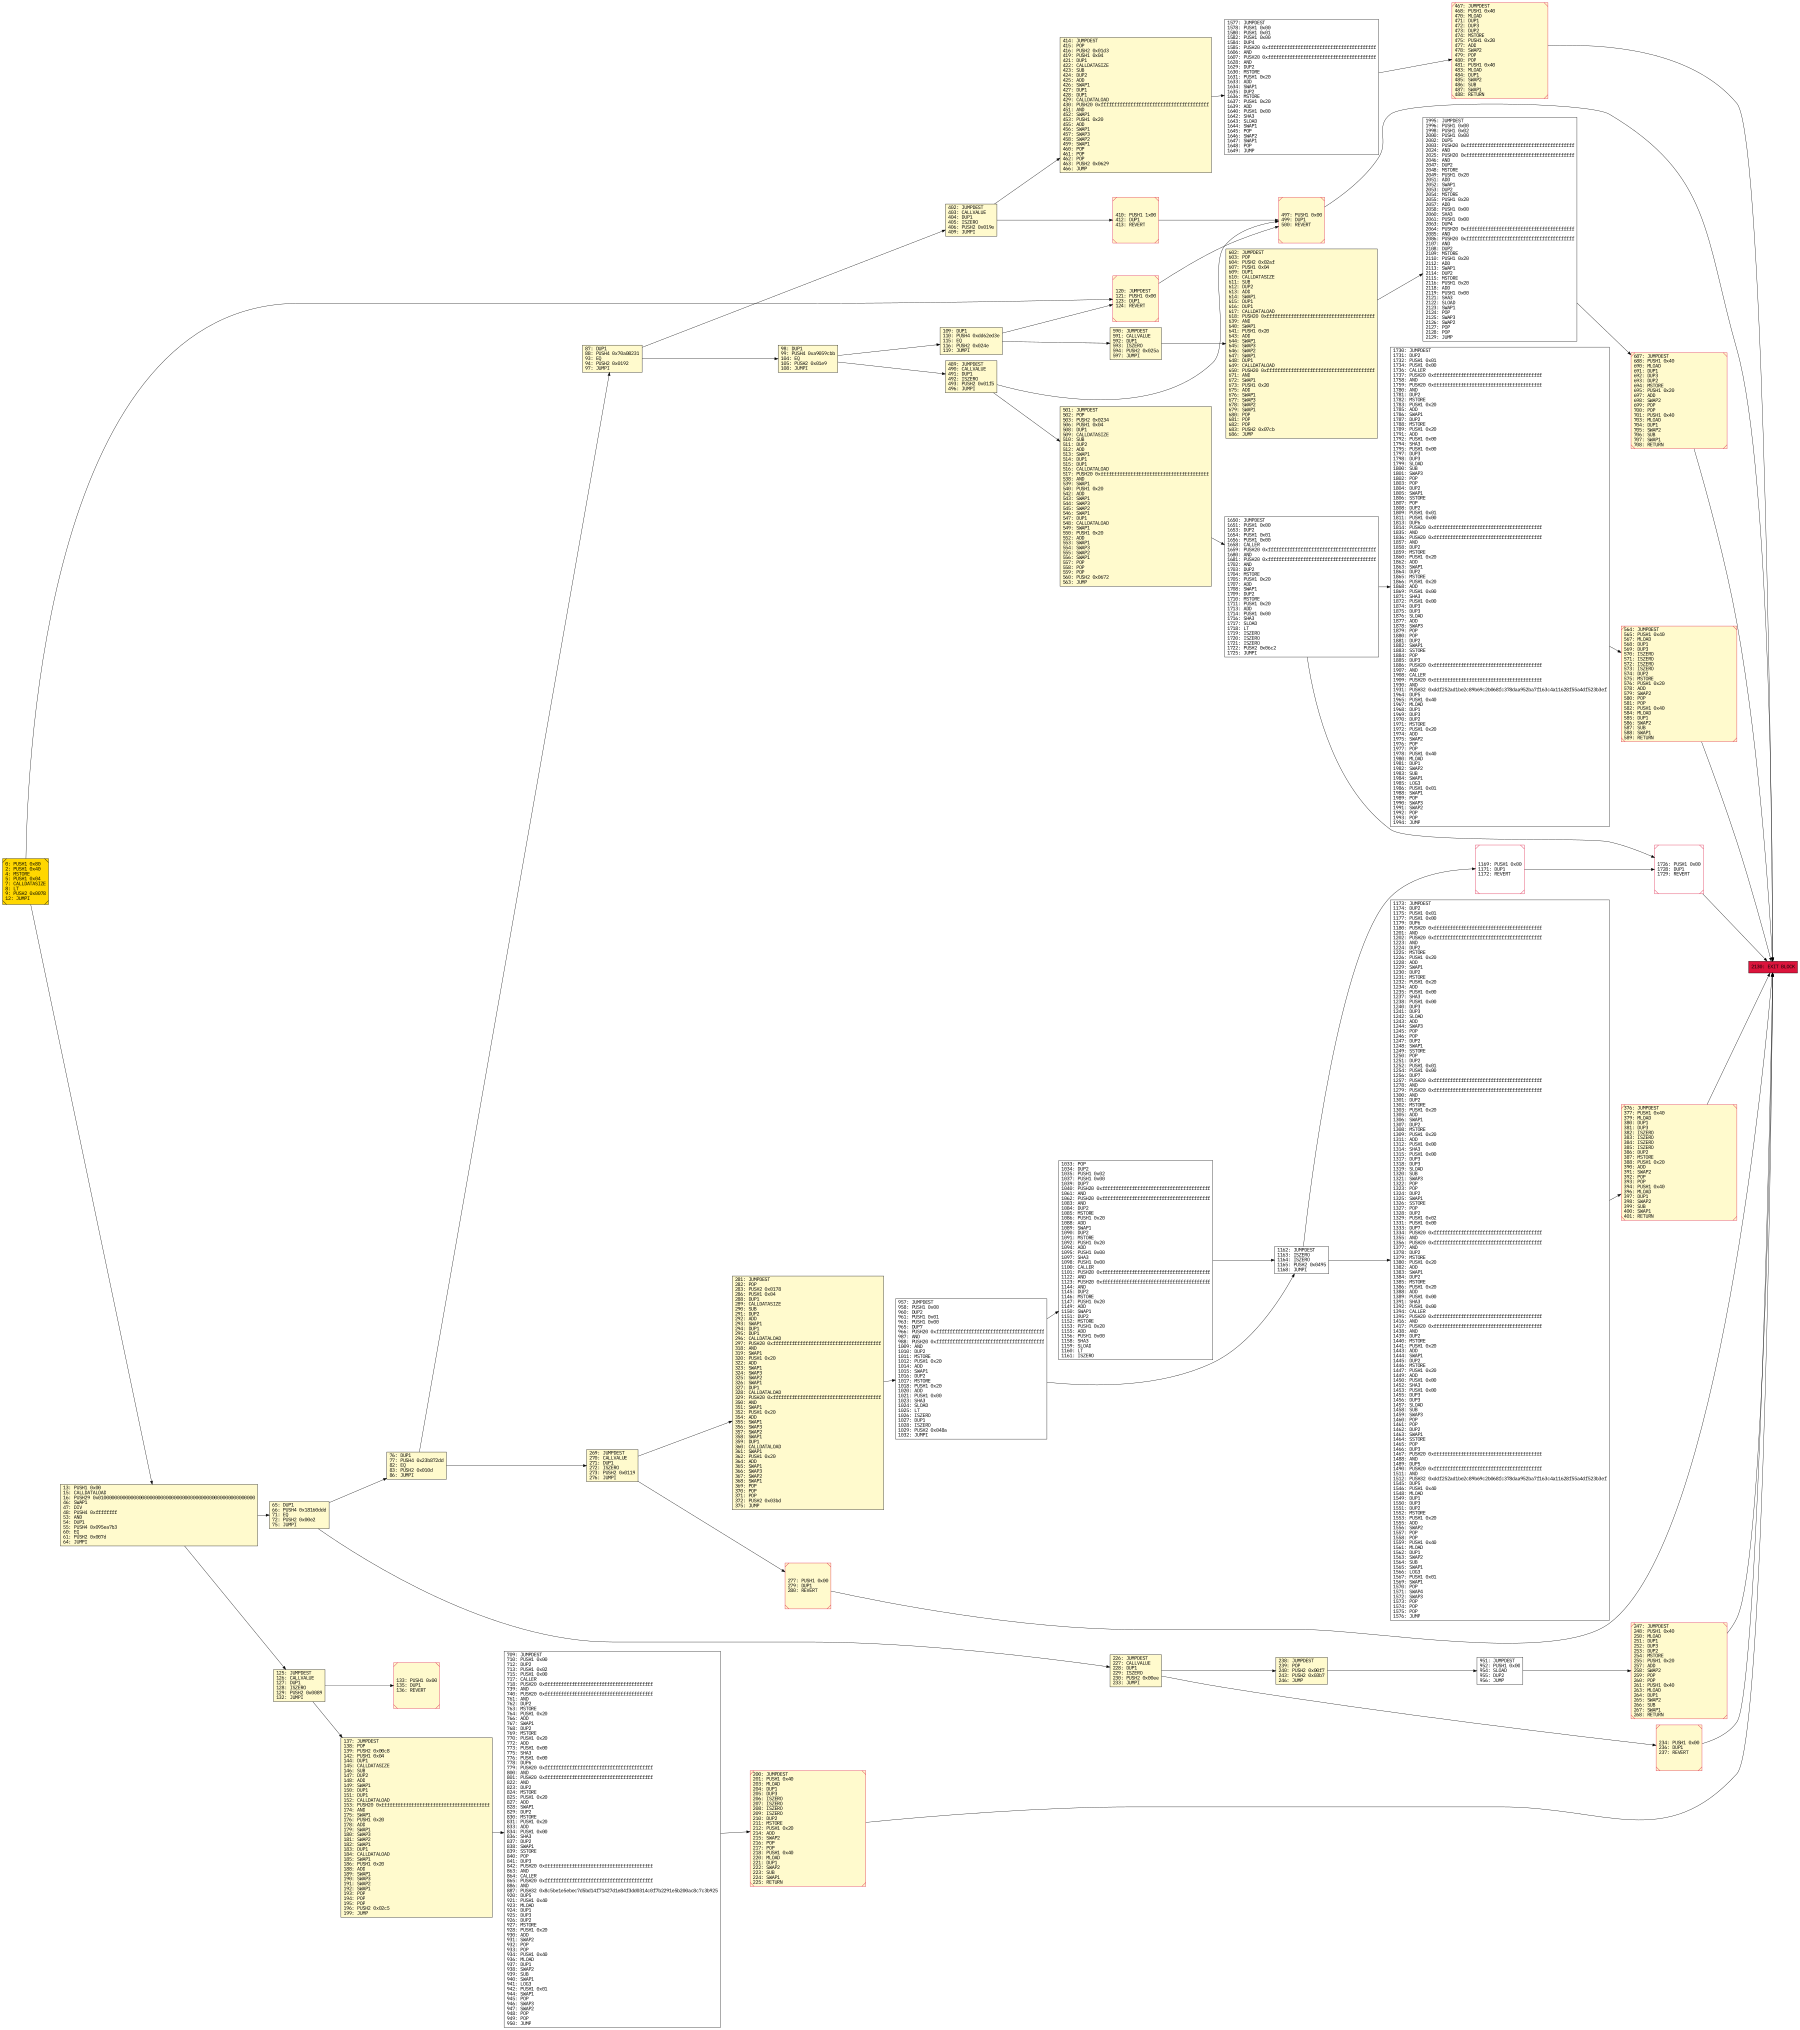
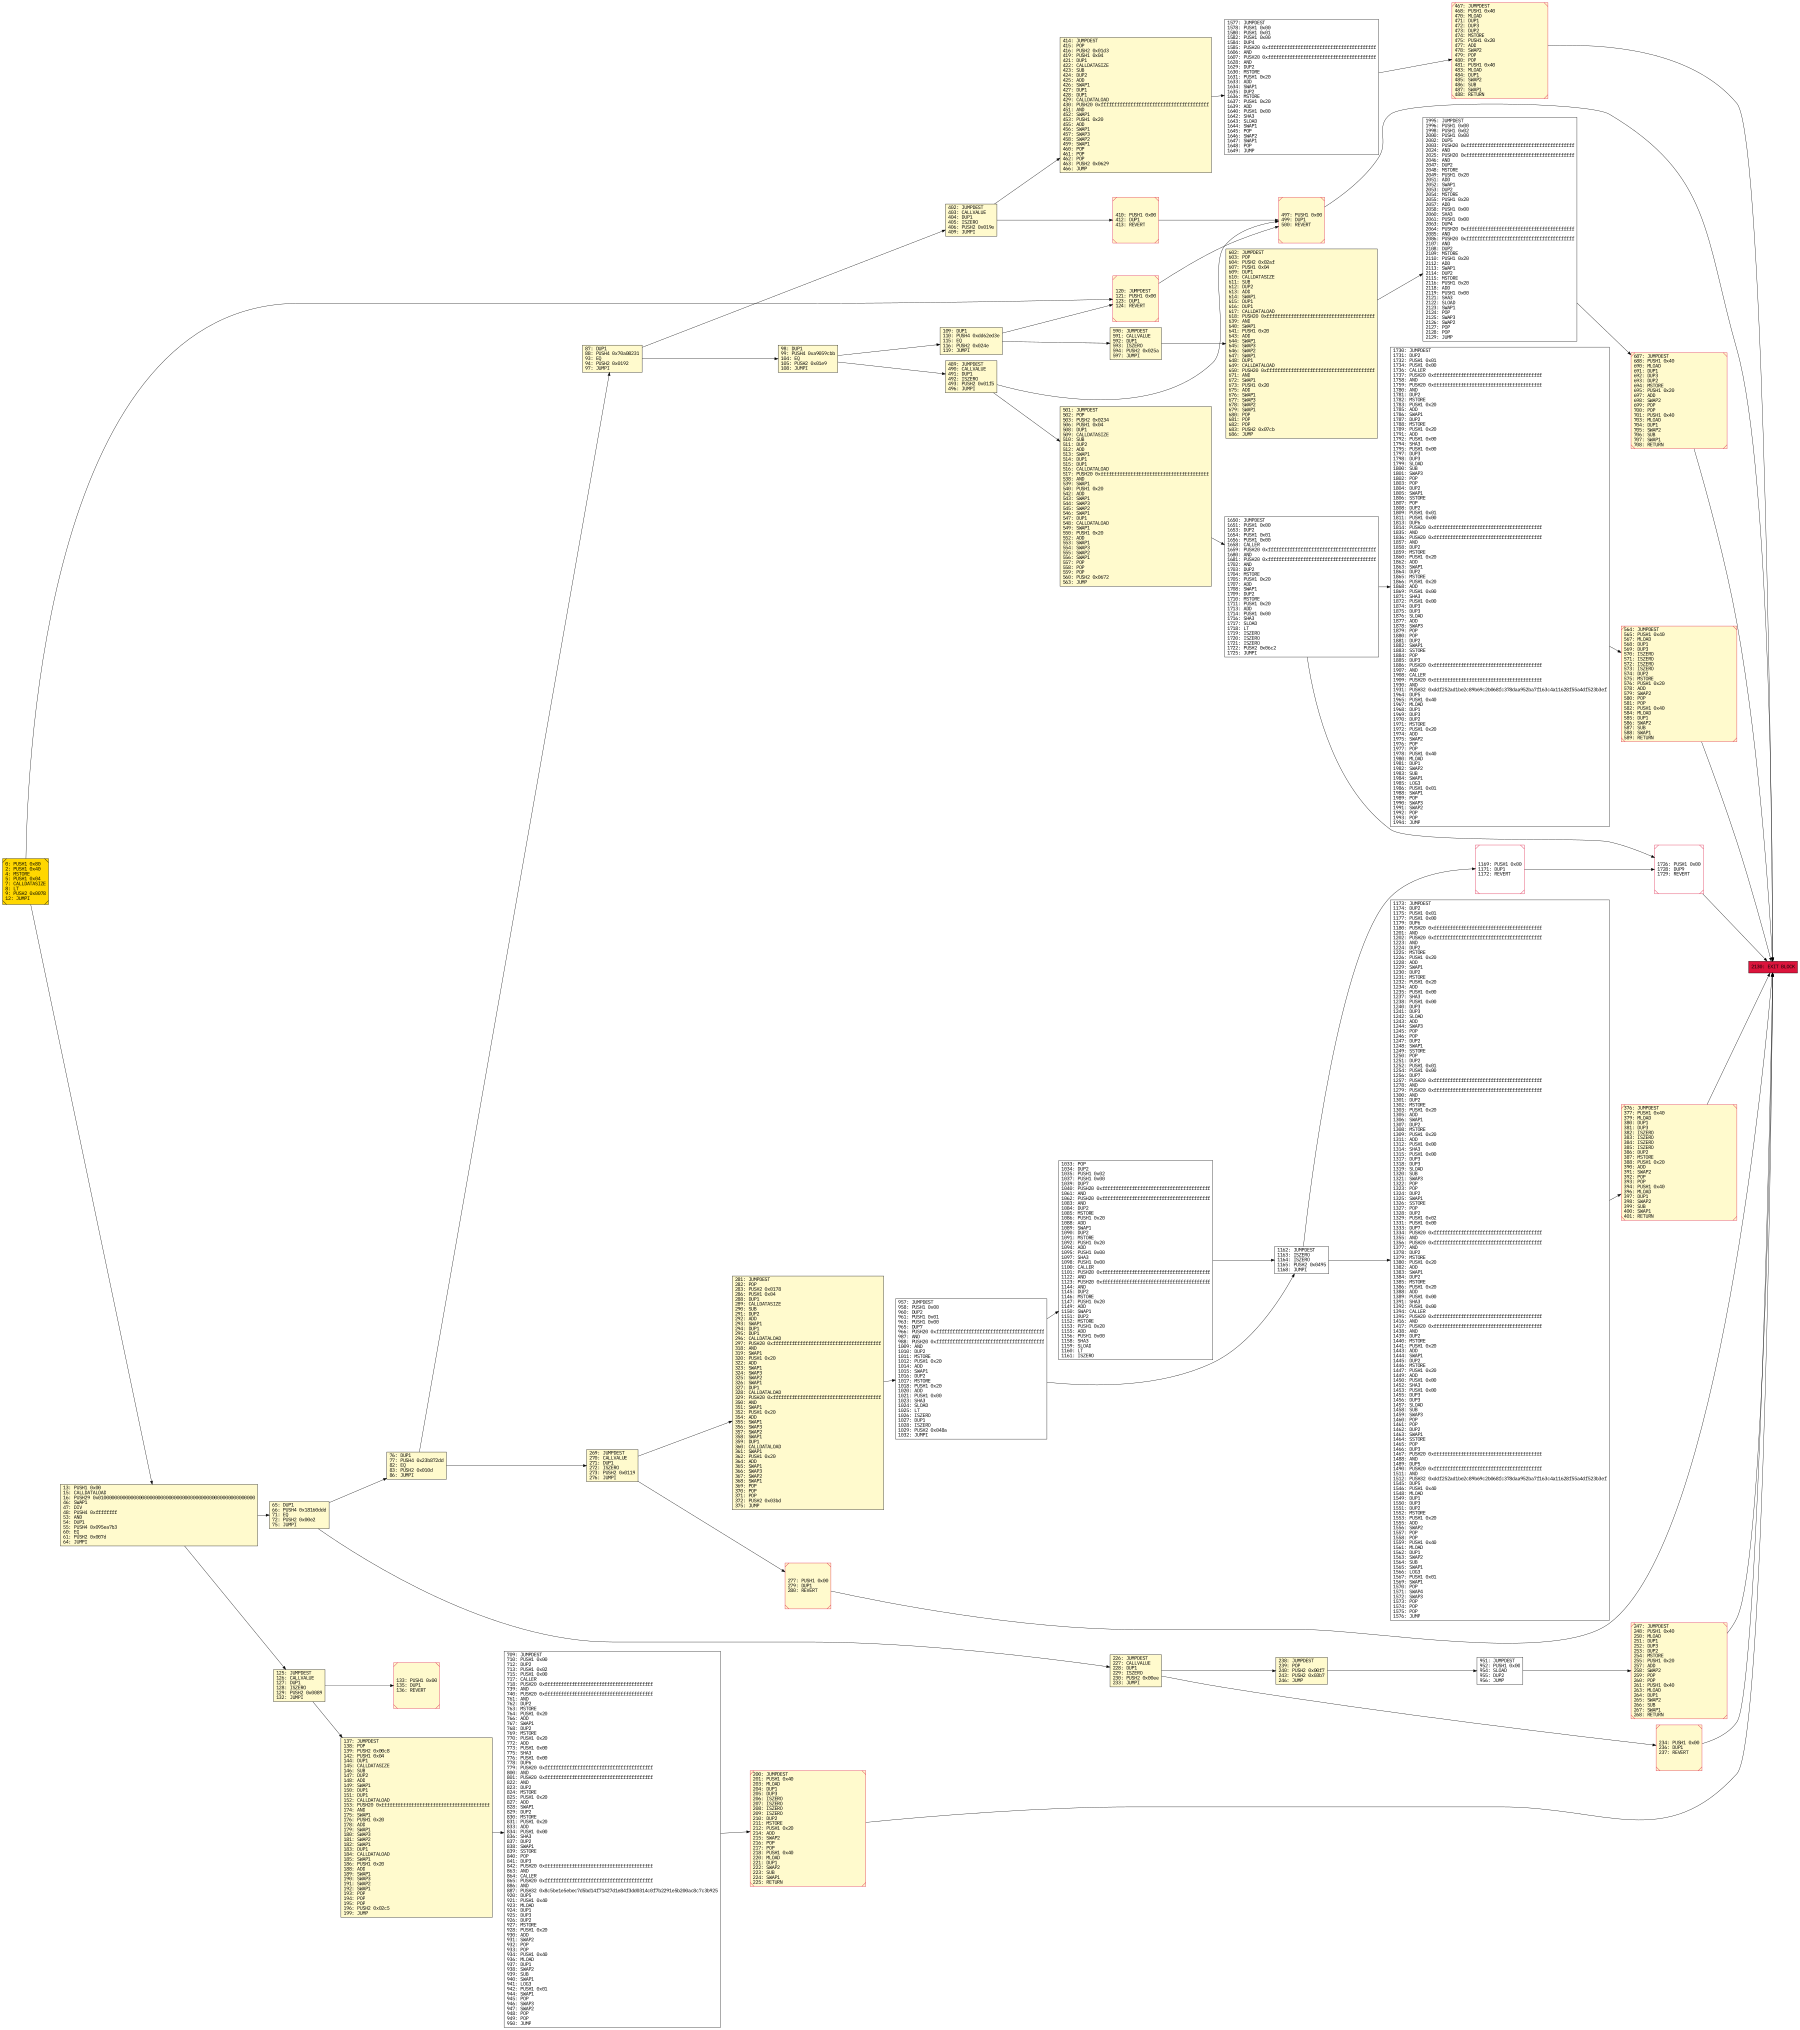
node "410: PUSH1 1x00 412: DUP1 413: REVERT": label "410: PUSH1 1x00 412: DUP1 413: REVERT" -> "410: PUSH1 0x00 412: DUP1 413: REVERT"
node "1726: PUSH1 0x00 1728: DUP1 1729: REVERT": label "1726: PUSH1 0x00 1728: DUP1 1729: REVERT" -> "1726: PUSH1 0x00 1728: DUP9 1729: REVERT"
